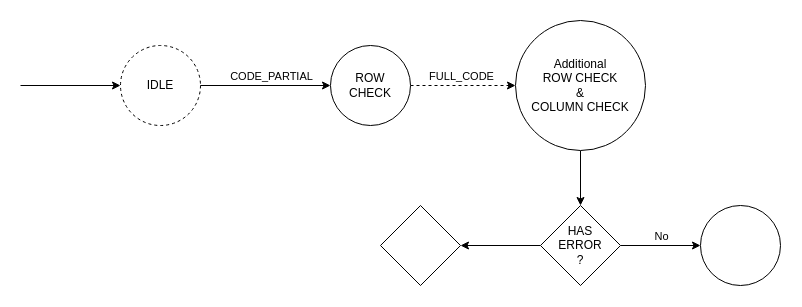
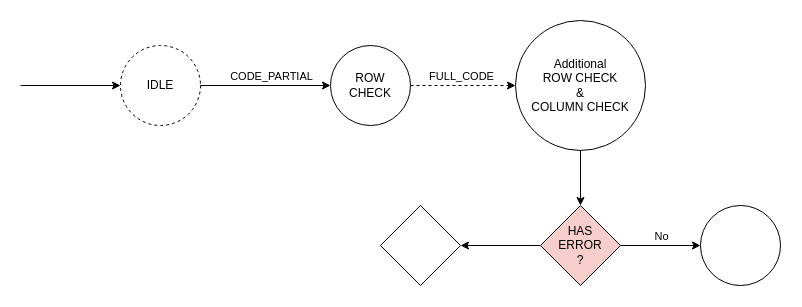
node "HAS ERROR ?": fillcolor #ffffff -> #f8cecc
